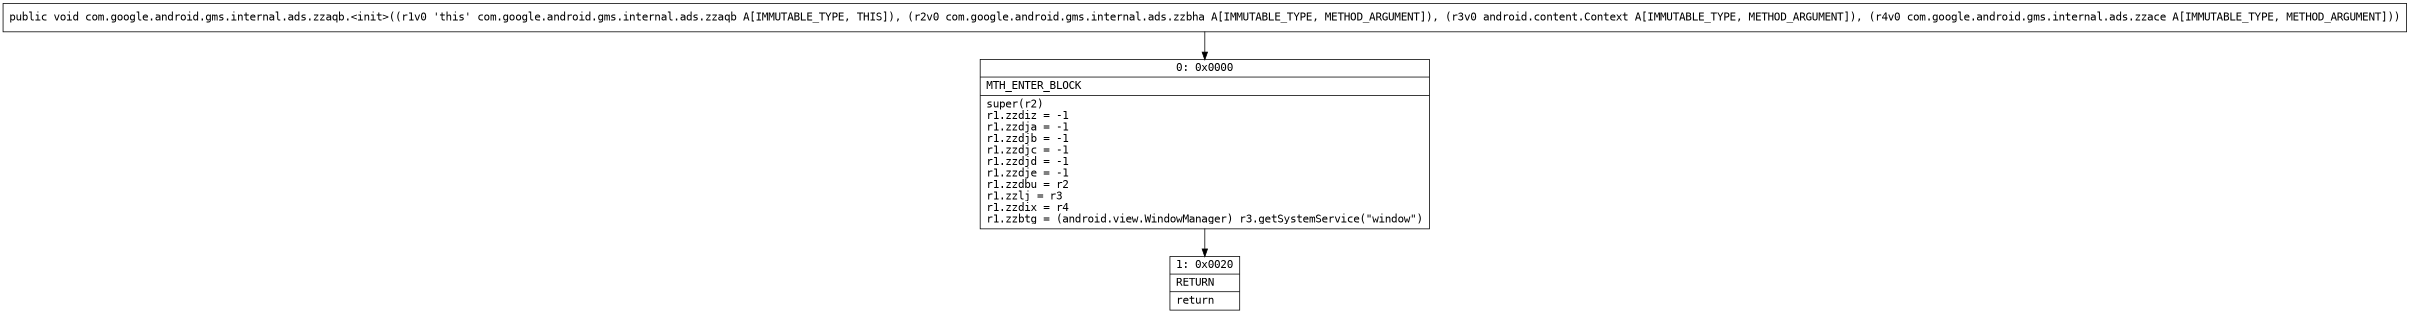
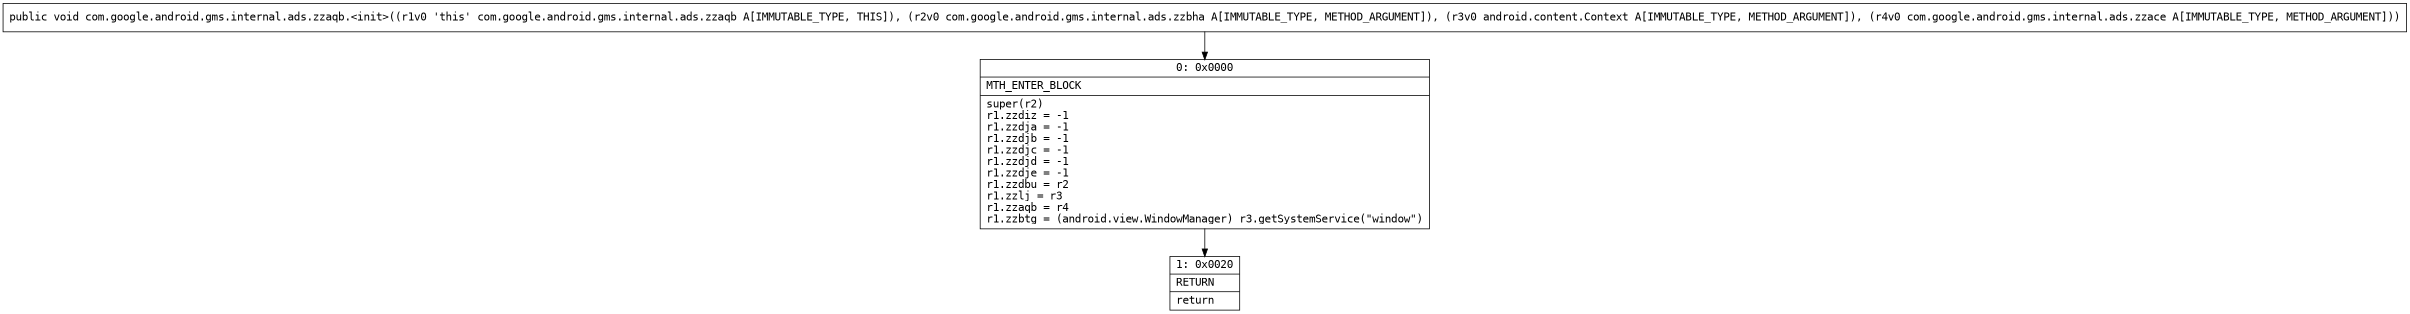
node "0: 0x0000": text "r1.zzdix = r4" -> "r1.zzaqb = r4"
